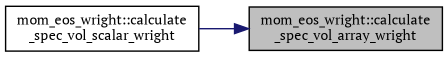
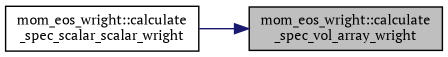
node "mom_eos_wright::calculate _spec_vol_scalar_wright": label "mom_eos_wright::calculate _spec_vol_scalar_wright" -> "mom_eos_wright::calculate _spec_scalar_scalar_wright"
